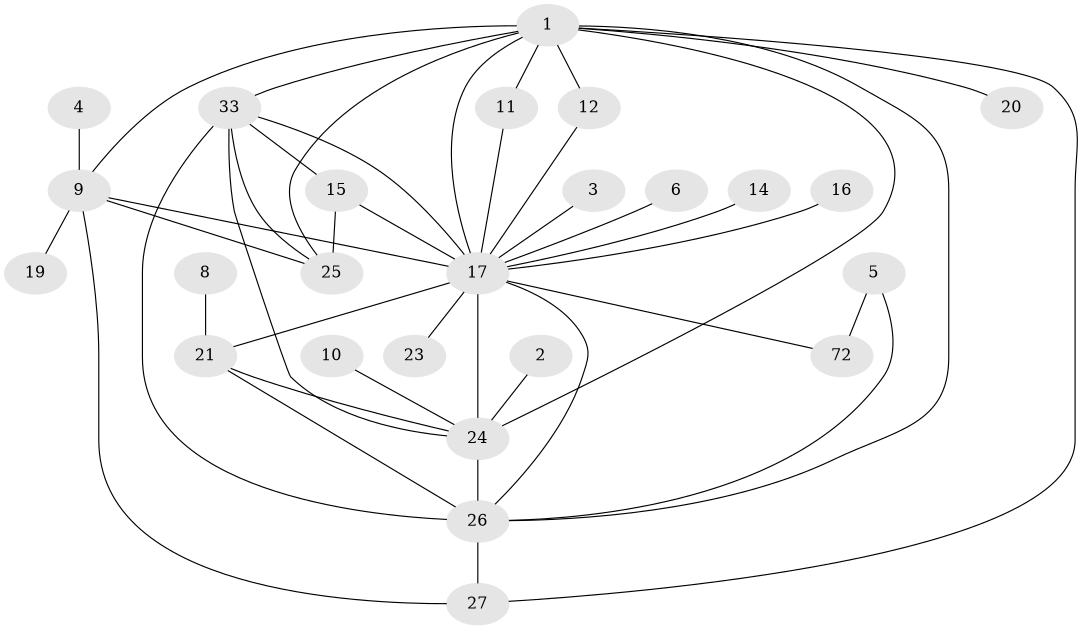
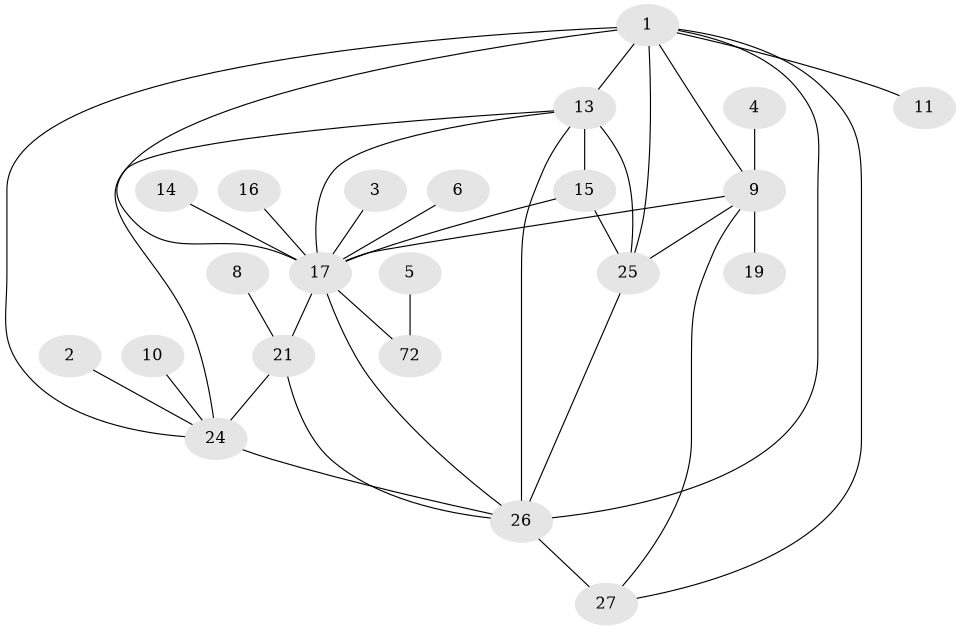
node "33": label "33" -> "13"
node "12": removed
node "20": removed
edge "11" -- "17": removed
node "23": removed
edge "17" -- "24": removed
edge "5" -- "26": now "25" -- "26"
